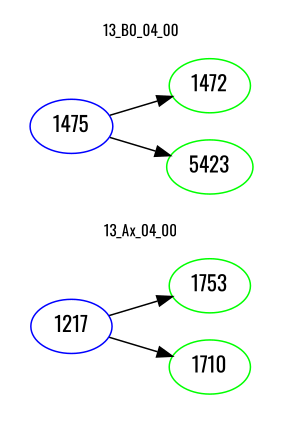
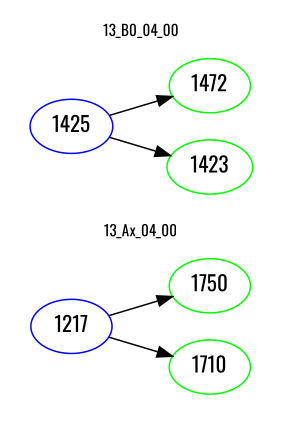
node "1475": label "1475" -> "1425"
node "5423": label "5423" -> "1423"
node "1753": label "1753" -> "1750"
